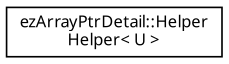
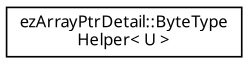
node "ezArrayPtrDetail::Helper Helper< U >": label "ezArrayPtrDetail::Helper Helper< U >" -> "ezArrayPtrDetail::ByteType Helper< U >"
